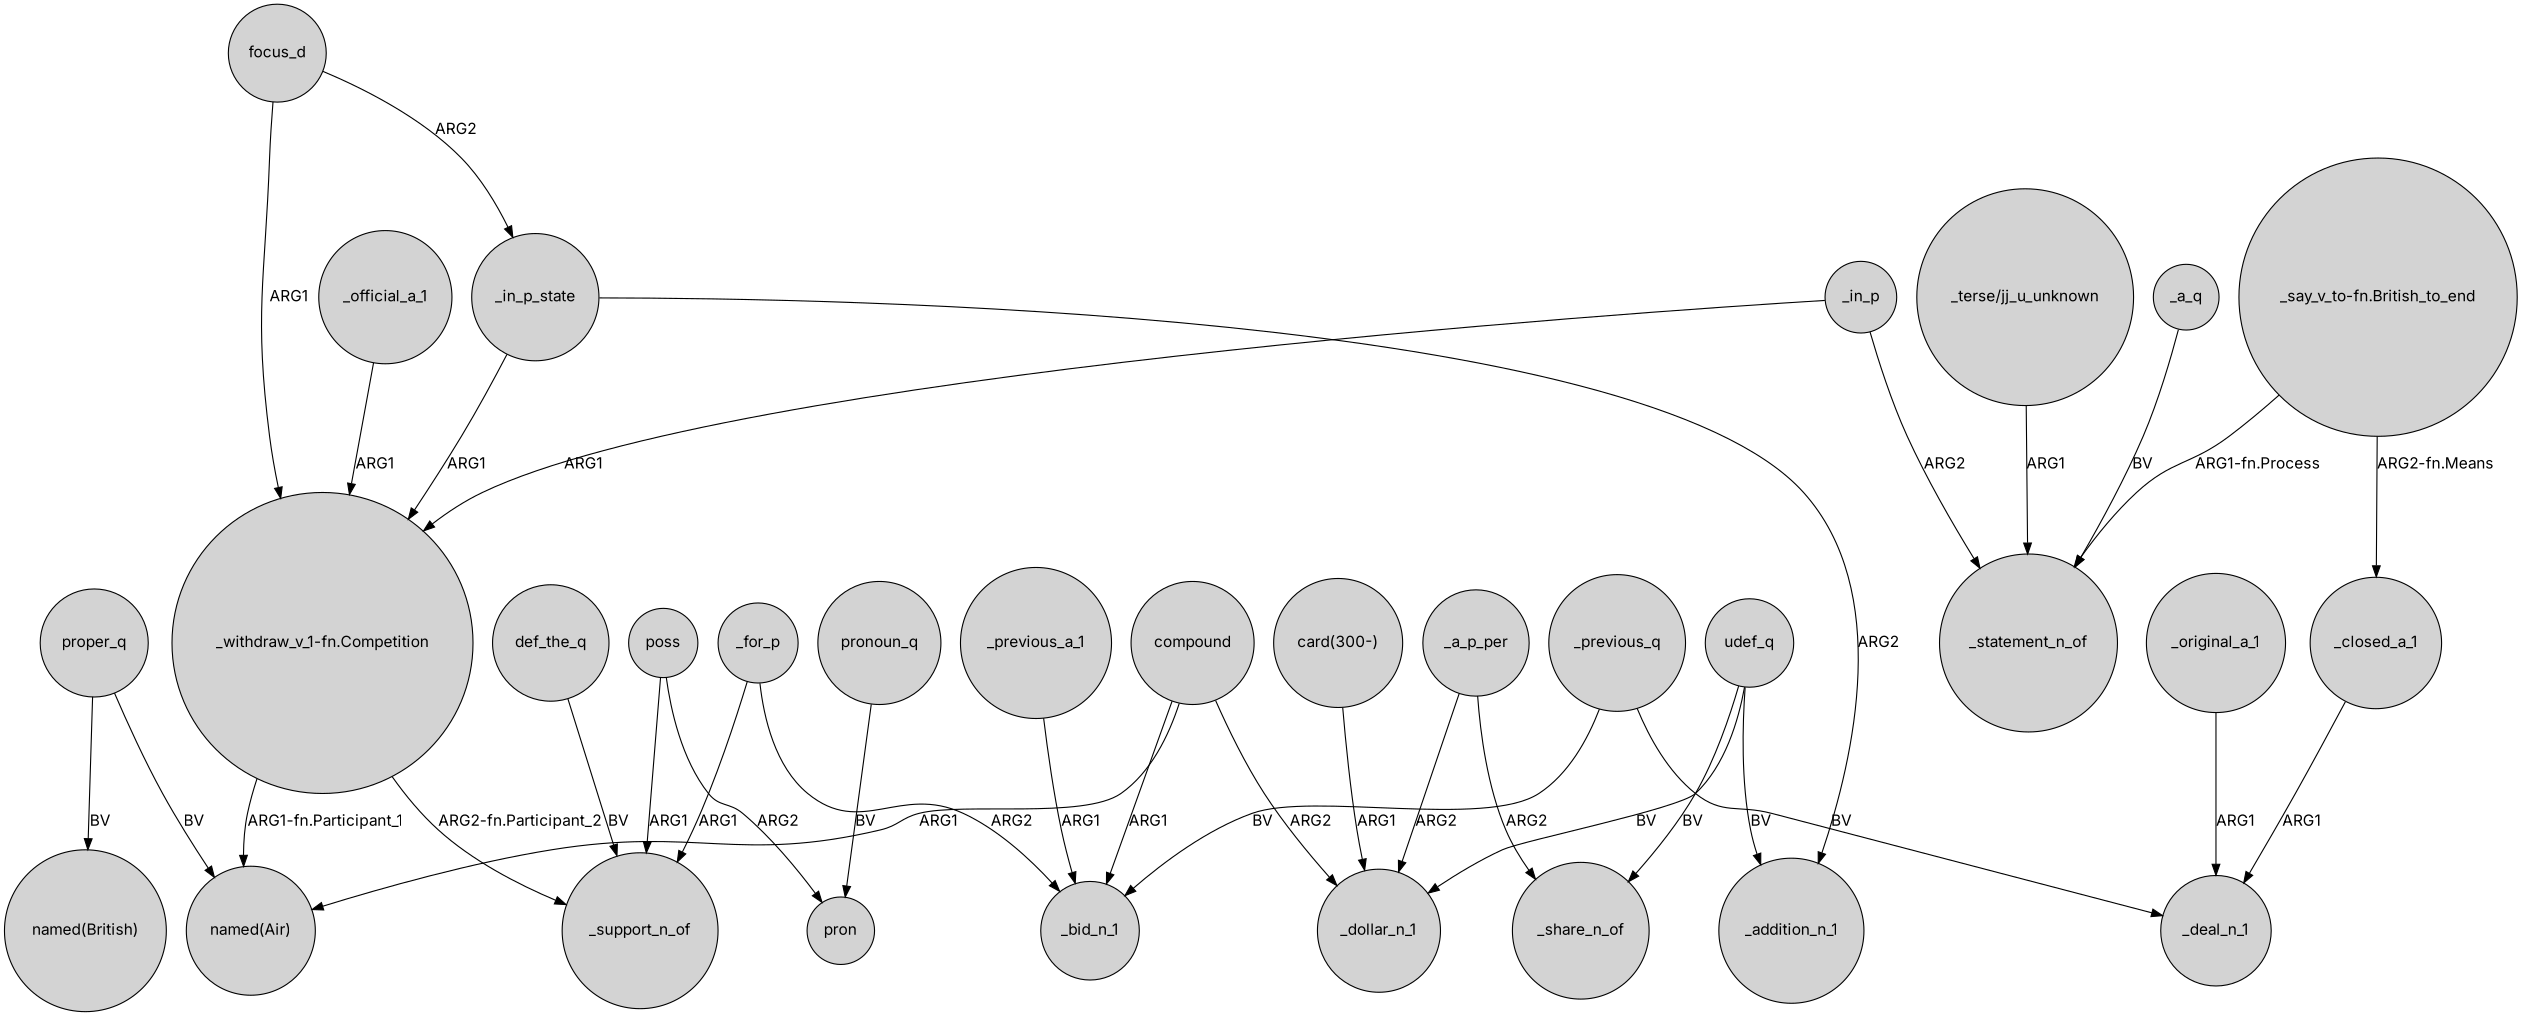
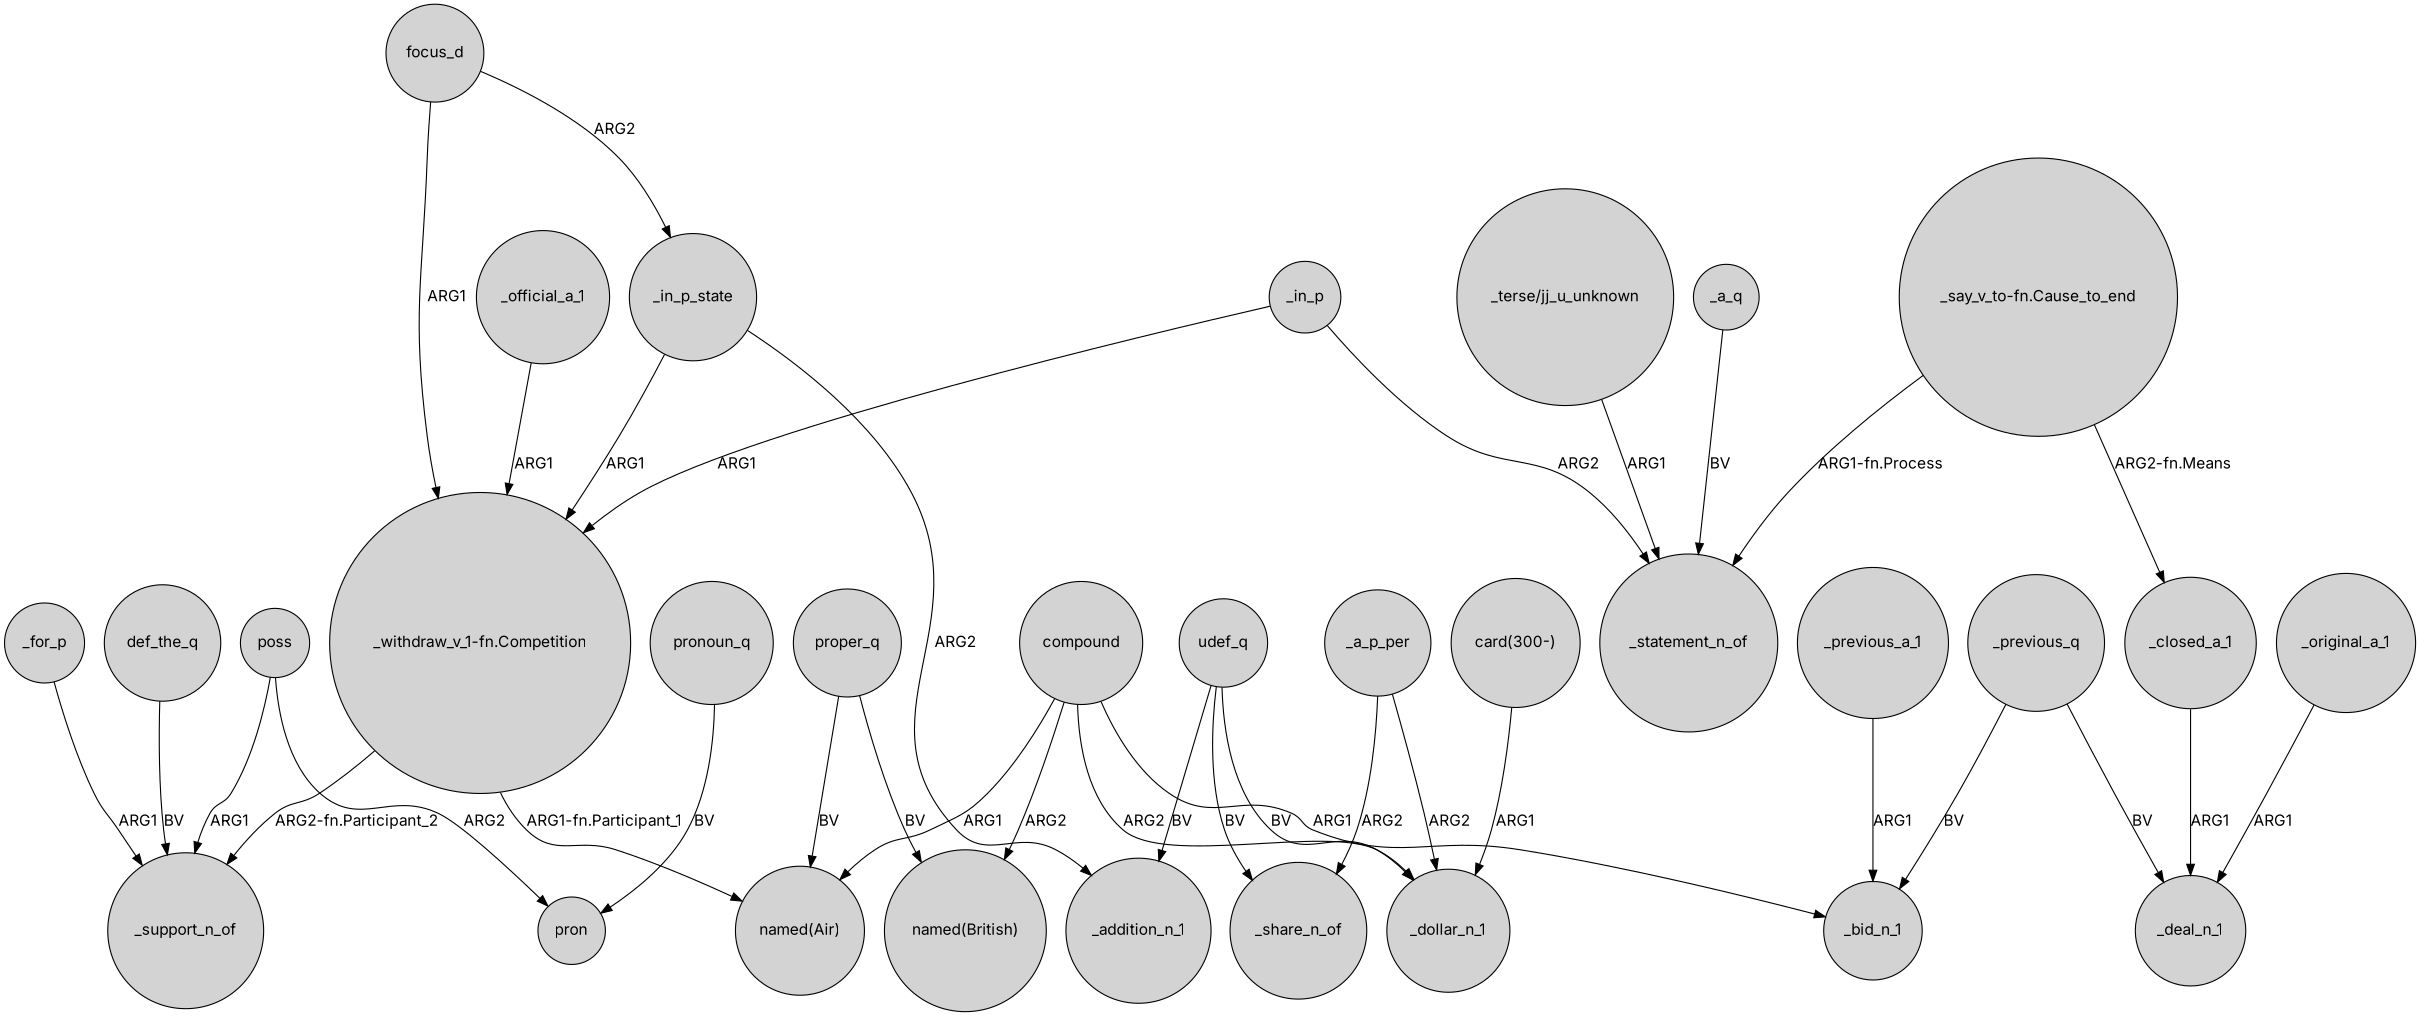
node "_say_v_to-fn.British_to_end": label "_say_v_to-fn.British_to_end" -> "_say_v_to-fn.Cause_to_end"
edge "compound" -> "named(British)": added, label "ARG2"
edge "_for_p" -> "_bid_n_1": removed, label "ARG2"
